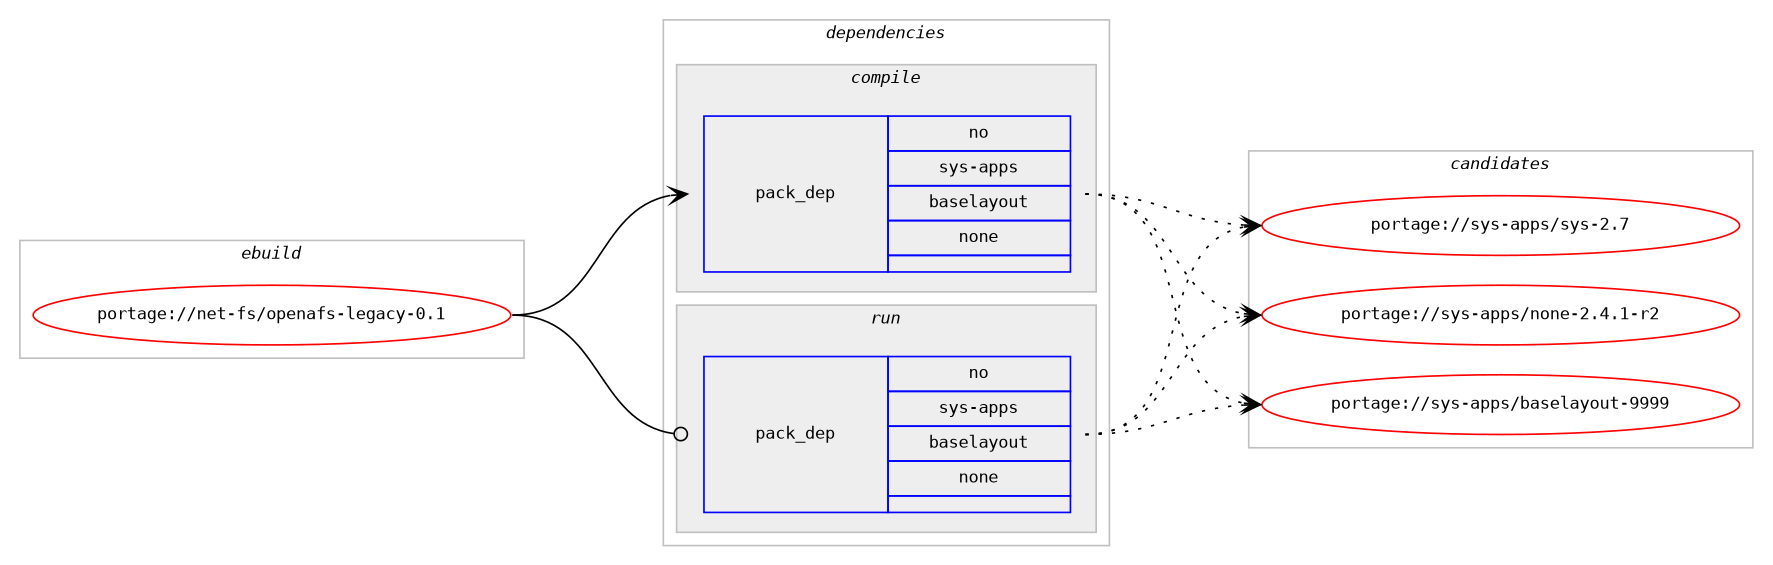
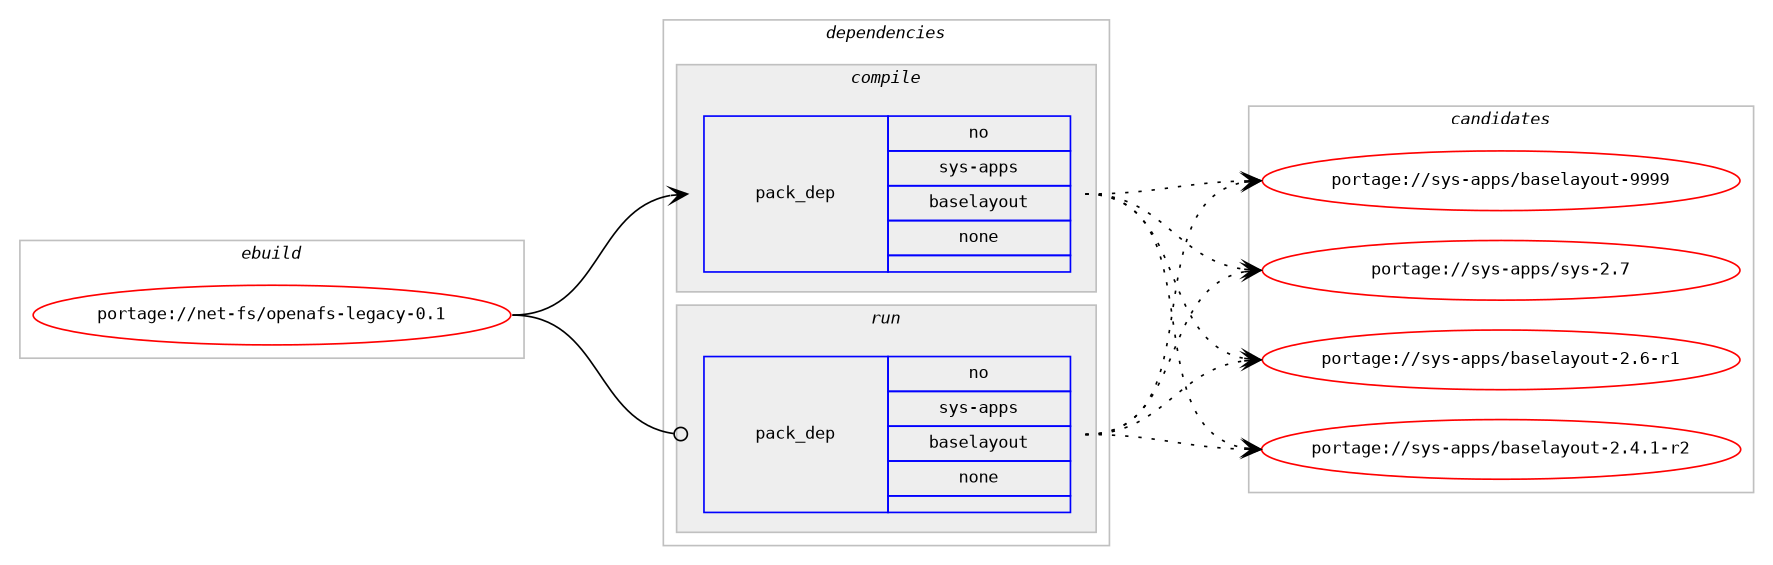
node "portage://sys-apps/none-2.4.1-r2": label "portage://sys-apps/none-2.4.1-r2" -> "portage://sys-apps/baselayout-2.4.1-r2"
node "portage://sys-apps/baselayout-2.6-r1": added
